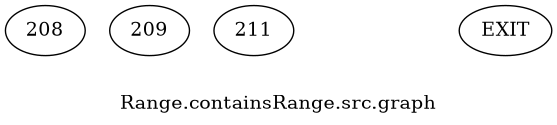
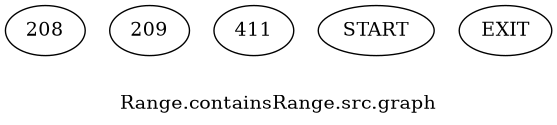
node "211": label "211" -> "411"
node "START": added
